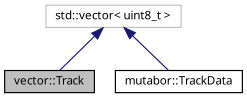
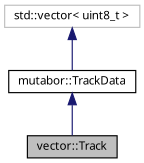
edge "vector::Track" -> "std::vector< uint8_t >": now "vector::Track" -> "mutabor::TrackData"
